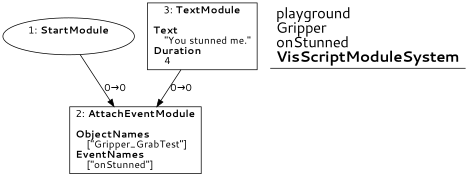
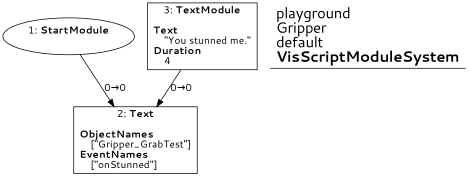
node "playground": text "onStunned" -> "default"
node "2:": text "AttachEventModule" -> "Text"
